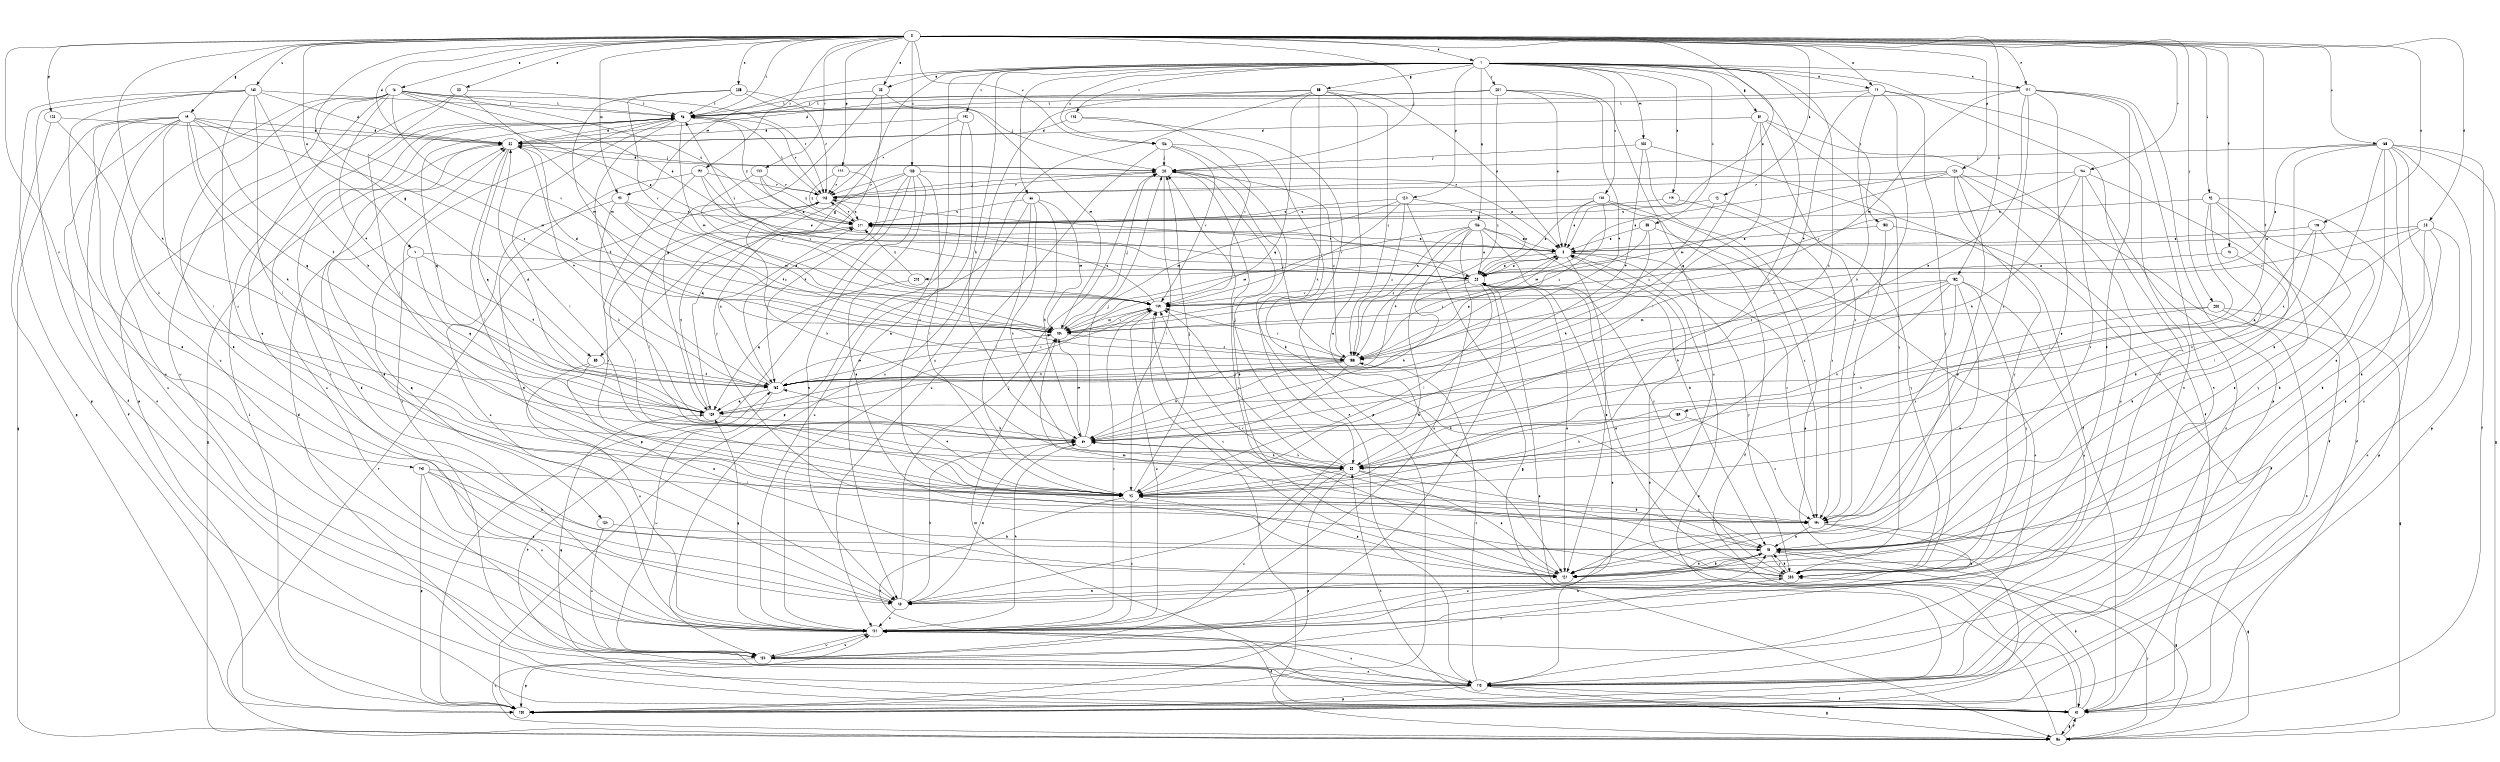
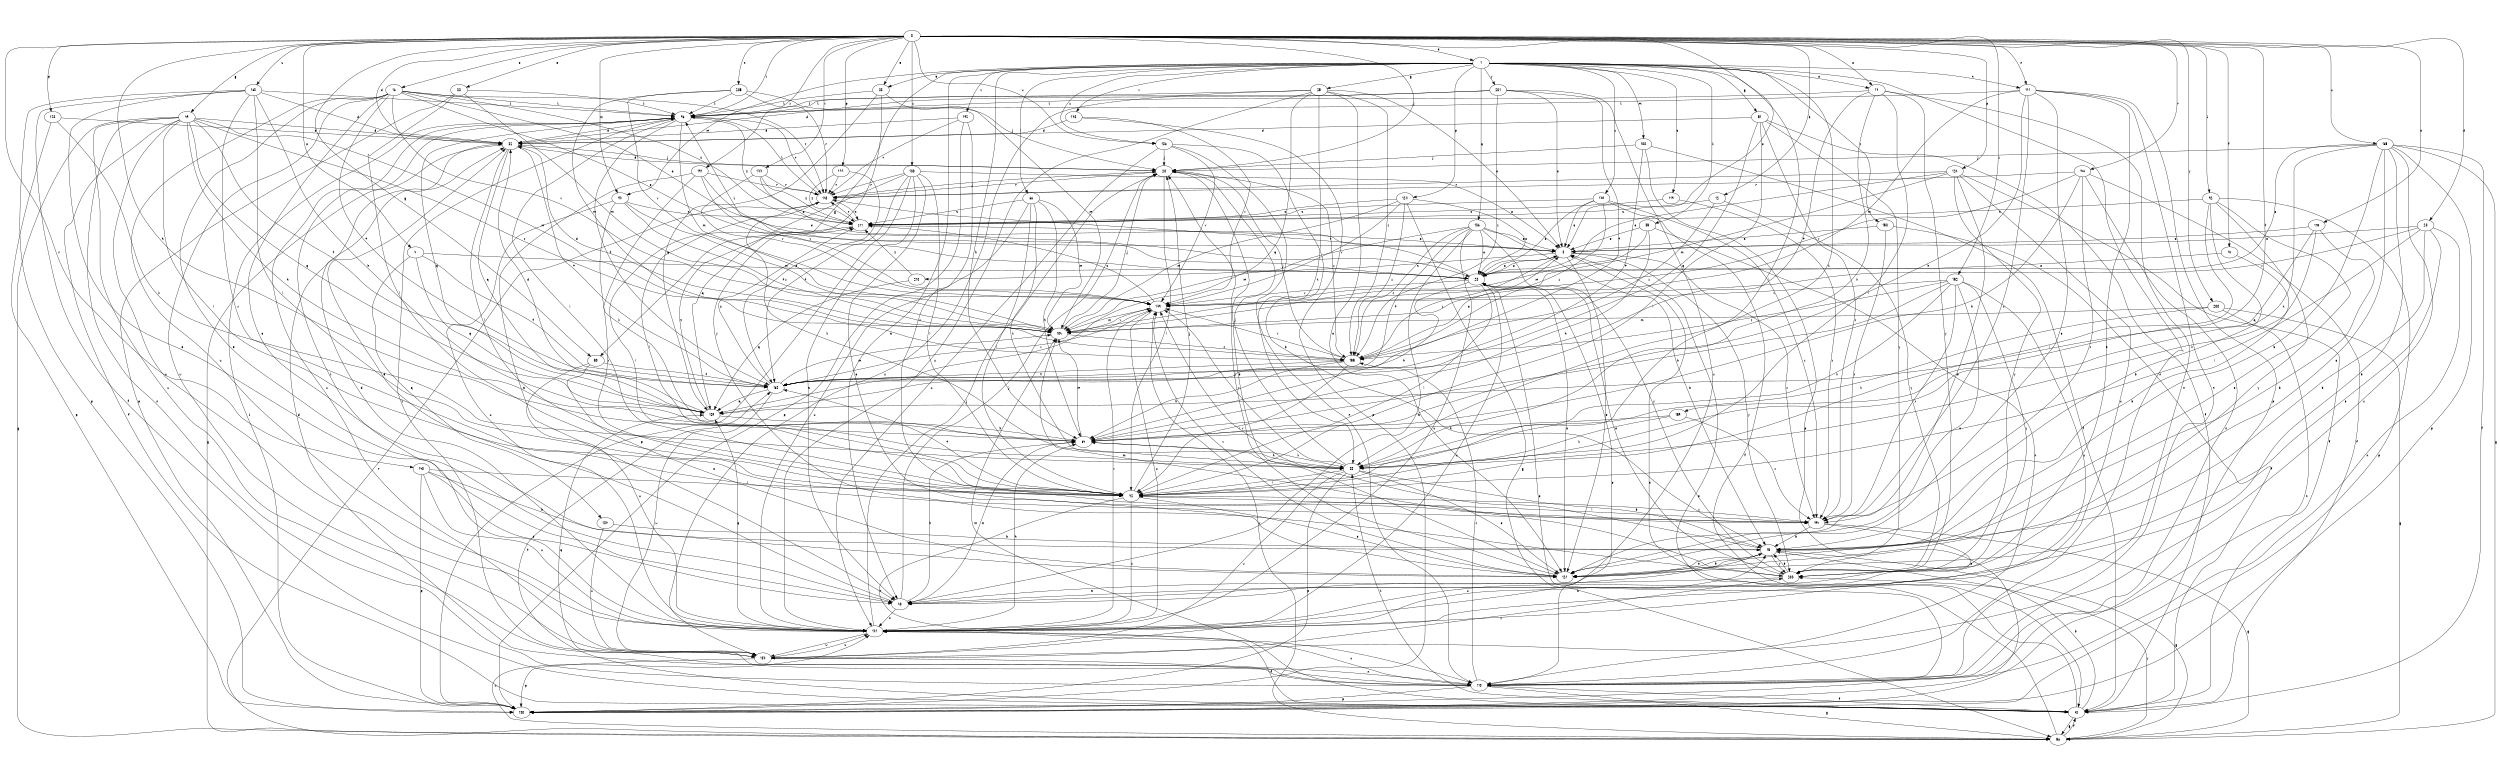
node "55": label "55" -> "25"
edge "64" -> "20": now "171" -> "20"
